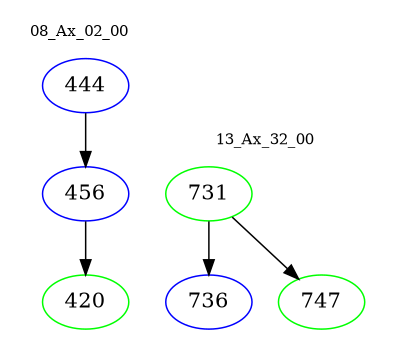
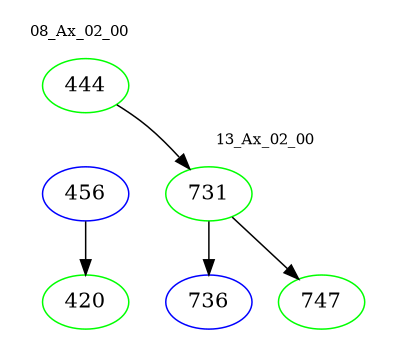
node "444": color blue -> green
edge "444" -> "456": now "444" -> "731"
cluster "13_Ax_32_00": label "13_Ax_32_00" -> "13_Ax_02_00"
